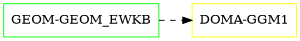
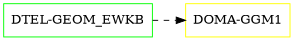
node "GEOM-GEOM_EWKB": label "GEOM-GEOM_EWKB" -> "DTEL-GEOM_EWKB"
